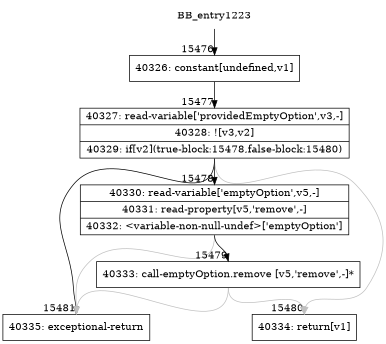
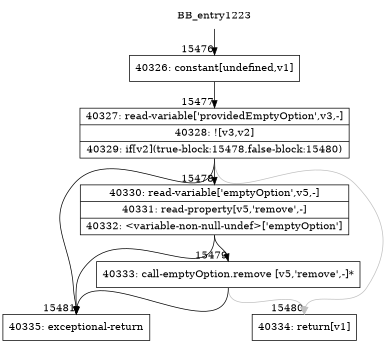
edge "40330: read-variable['emptyOption',v5,-]" -> "40335: exceptional-return": color gray -> black
edge "40333: call-emptyOption.remove [v5,'remove',-]*" -> "40335: exceptional-return": color gray -> black
